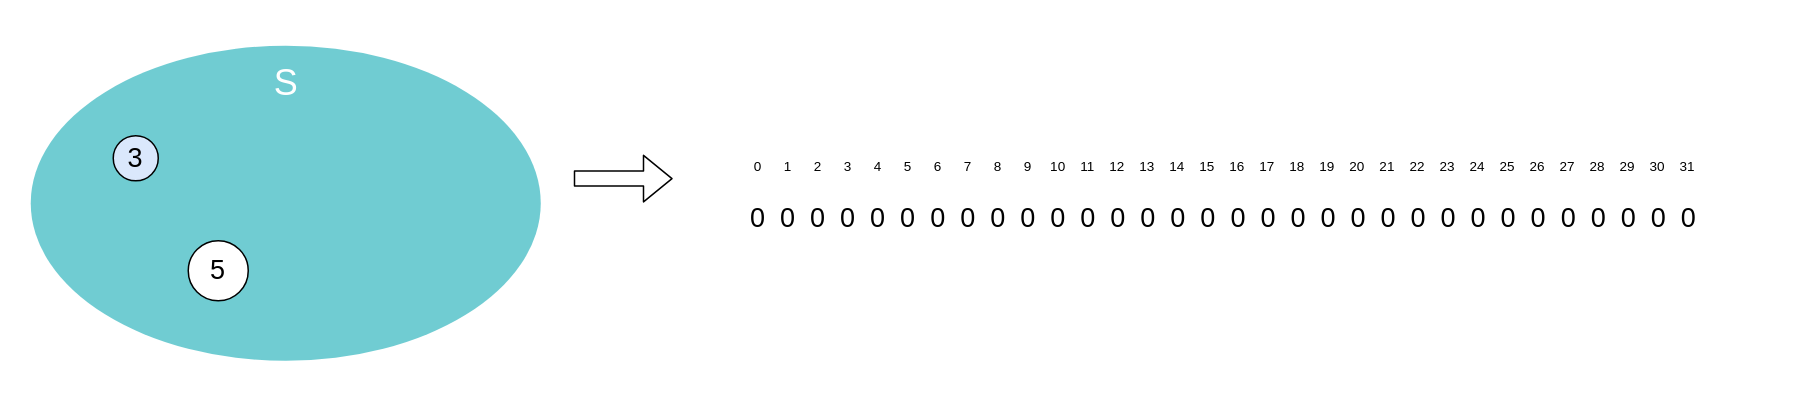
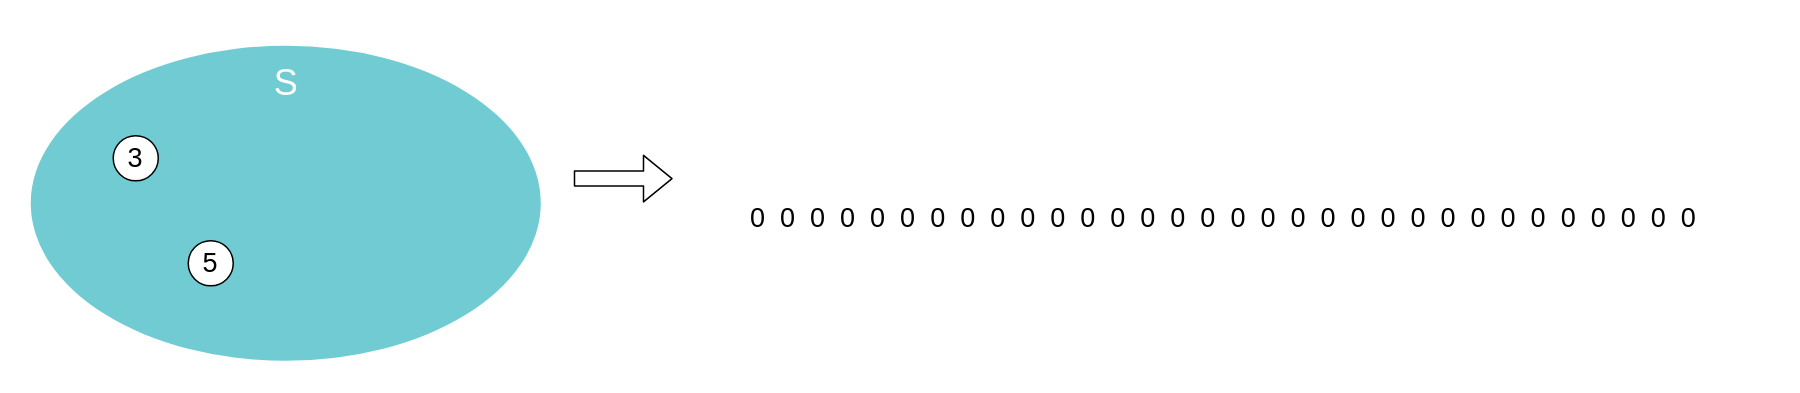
node "3": fillcolor #dae8fc -> #ffffff
node "0 1 2 3 4 5 6 7 8 9 10 11 12 13 14 15 16 17 18 19 20 21 22 23 24 25 26 27 28 29 30 31": removed
node "5": size 60x60 -> 45x45
